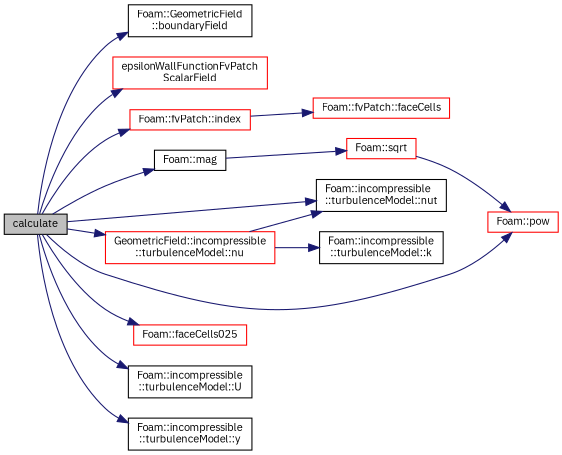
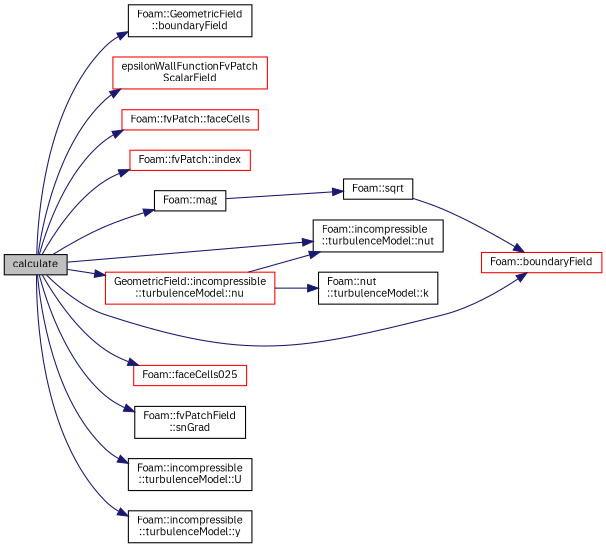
edge "Foam::fvPatch::index" -> "Foam::fvPatch::faceCells": now "calculate" -> "Foam::fvPatch::faceCells"
node "Foam::sqrt": color red -> black
node "Foam::pow": label "Foam::pow" -> "Foam::boundaryField"
node "Foam::incompressible ::turbulenceModel::k": label "Foam::incompressible ::turbulenceModel::k" -> "Foam::nut ::turbulenceModel::k"
node "Foam::fvPatchField ::snGrad": added
